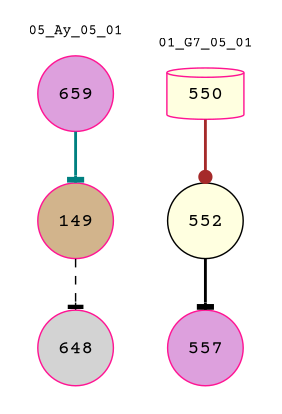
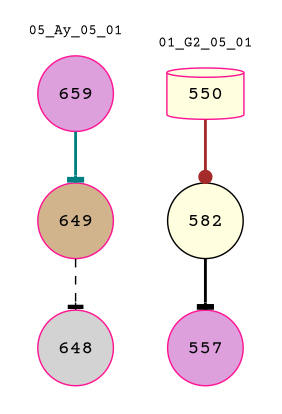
cluster "01_G7_05_01": label "01_G7_05_01" -> "01_G2_05_01"
node "149": label "149" -> "649"
node "552": label "552" -> "582"
